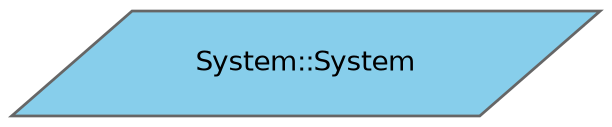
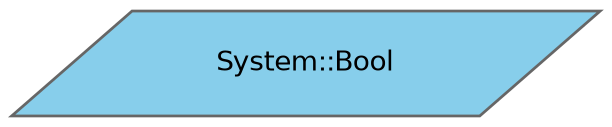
node "System::System": label "System::System" -> "System::Bool"
